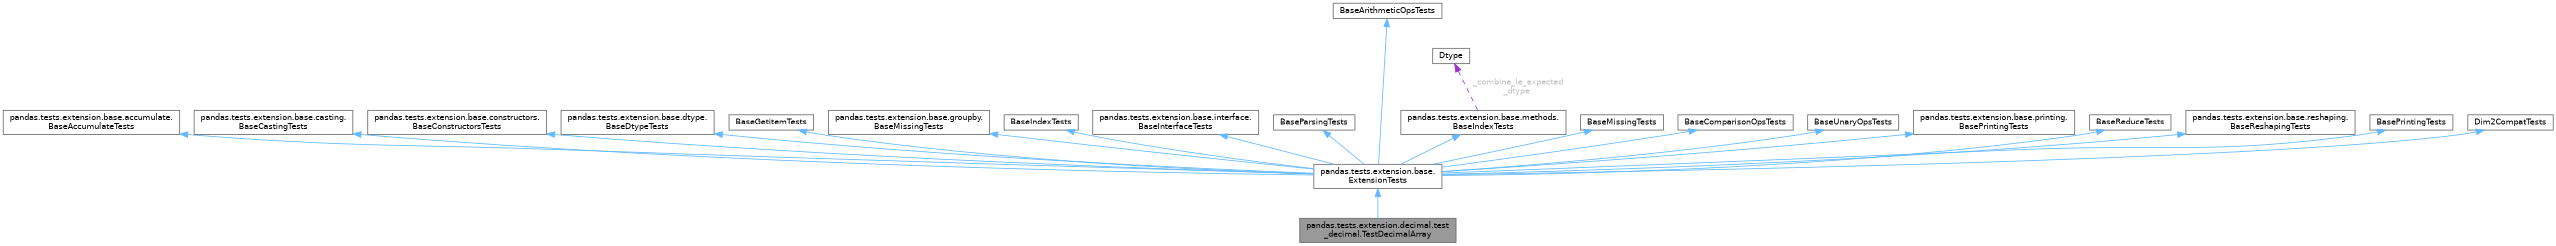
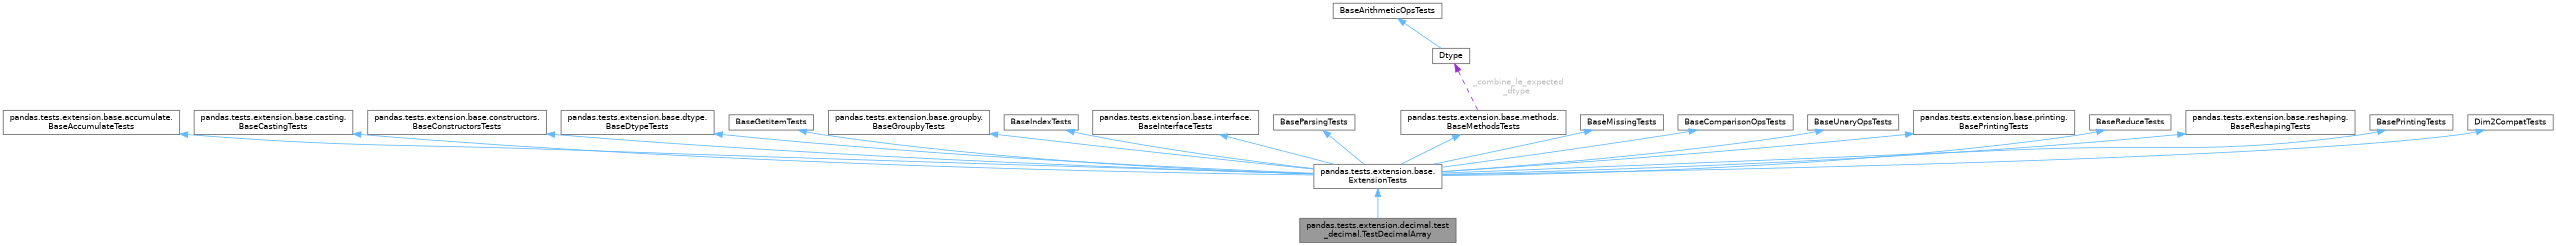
edge "pandas.tests.extension.base. ExtensionTests" -> "BaseArithmeticOpsTests": now "Dtype" -> "BaseArithmeticOpsTests"
node "pandas.tests.extension.base.groupby. BaseMissingTests": label "pandas.tests.extension.base.groupby. BaseMissingTests" -> "pandas.tests.extension.base.groupby. BaseGroupbyTests"
node "pandas.tests.extension.base.methods. BaseIndexTests": label "pandas.tests.extension.base.methods. BaseIndexTests" -> "pandas.tests.extension.base.methods. BaseMethodsTests"
